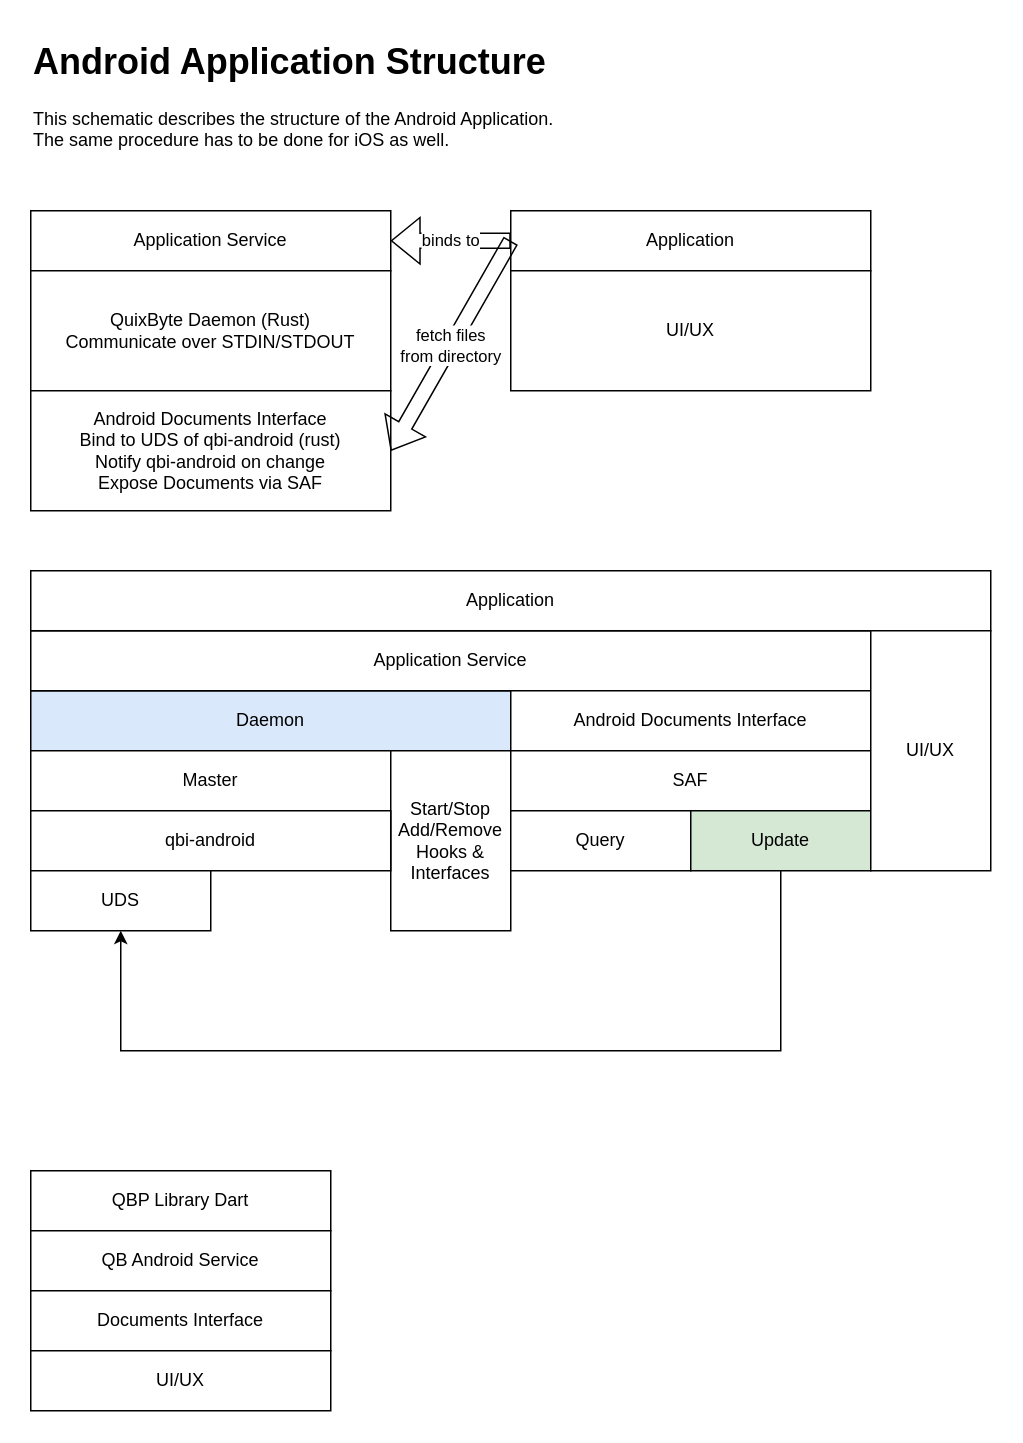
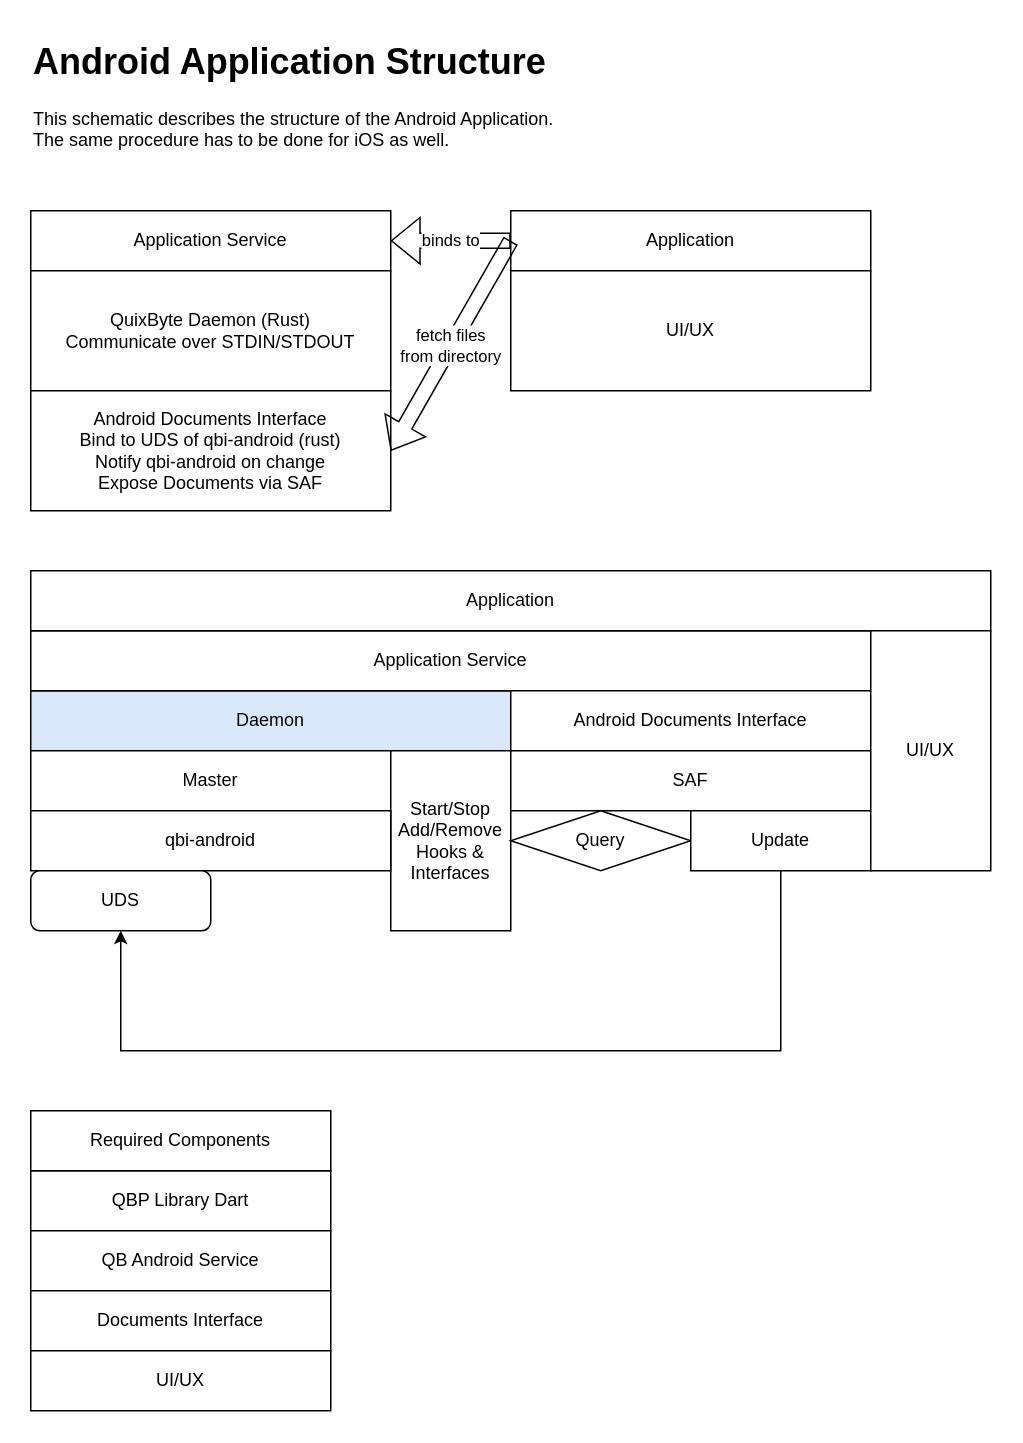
node "Query": shape rectangle -> diamond
node "Update": fillcolor #d5e8d4 -> #ffffff
node "UDS": shape rectangle -> rounded rectangle
node "Required Components": added
